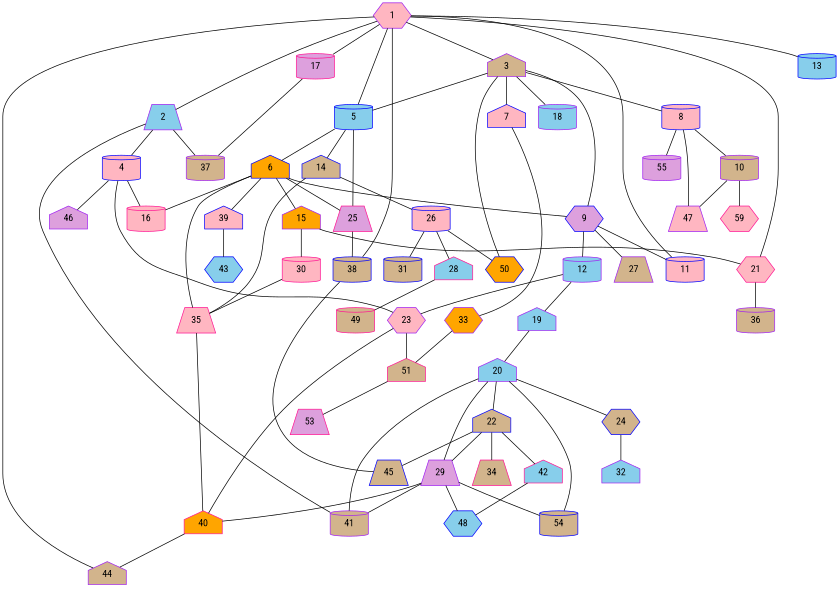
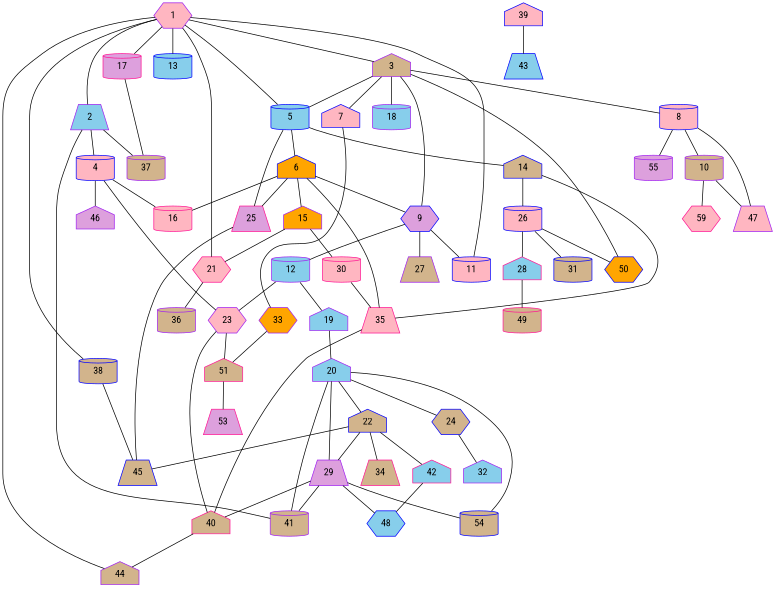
edge "6" -- "39": removed
edge "25" -- "38": now "25" -- "45"
node "43": shape hexagon -> trapezium
node "40": fillcolor orange -> tan
